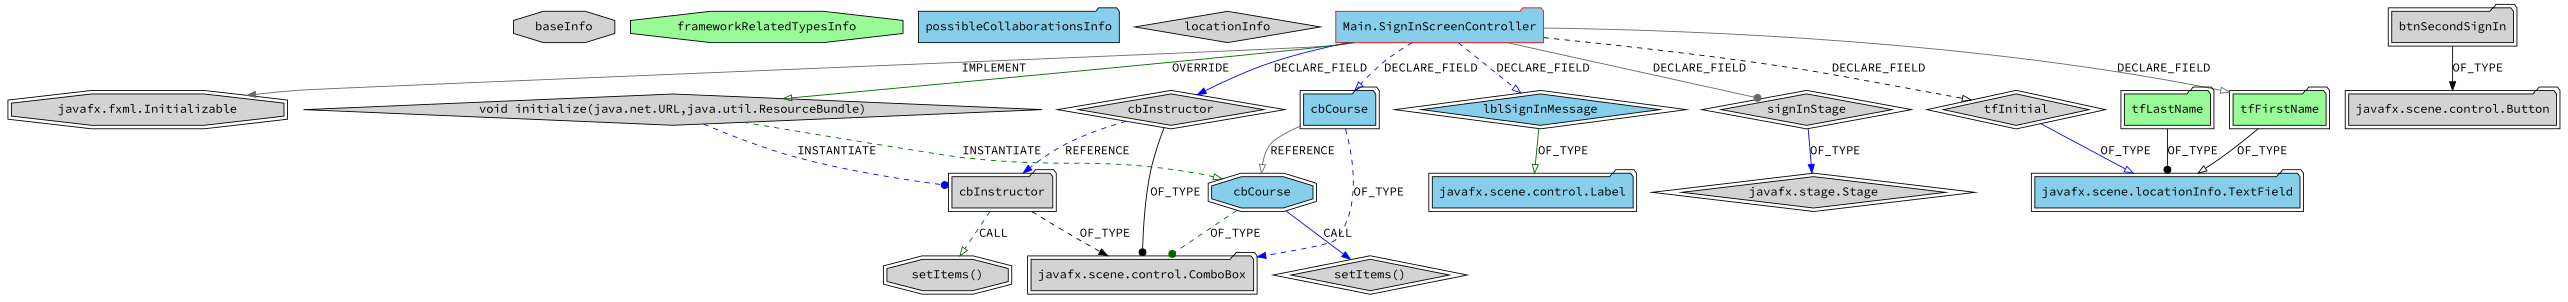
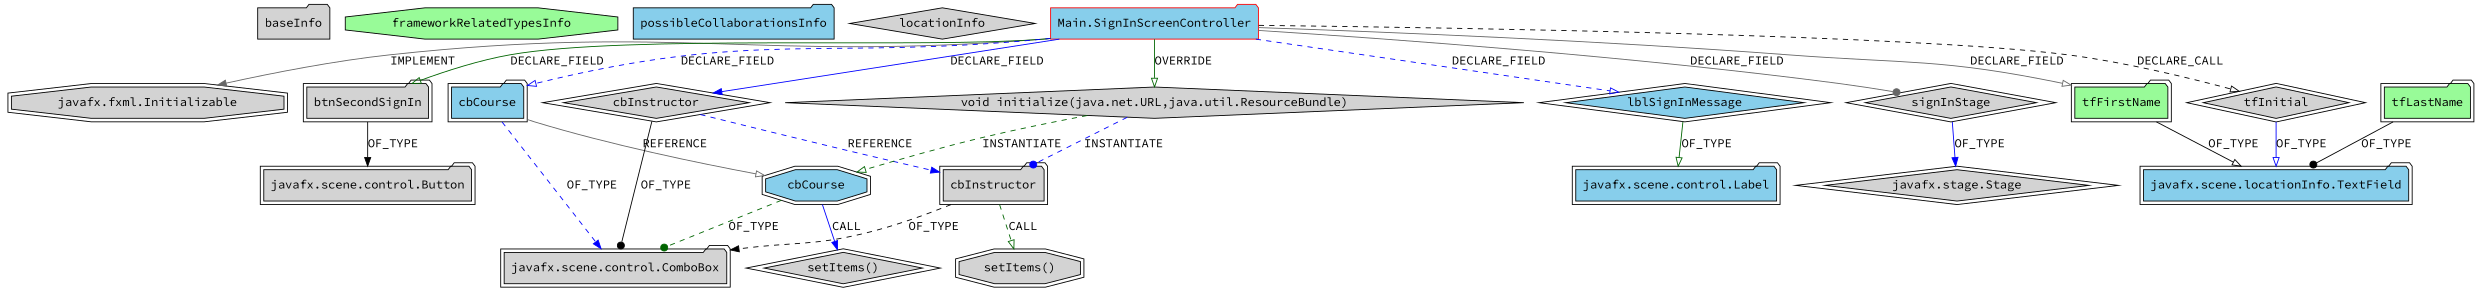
node "baseInfo": shape octagon -> folder
edge "Main.SignInScreenController" -> "btnSecondSignIn": added, label "DECLARE_FIELD"
edge "Main.SignInScreenController" -> "tfInitial": label "DECLARE_FIELD" -> "DECLARE_CALL"
